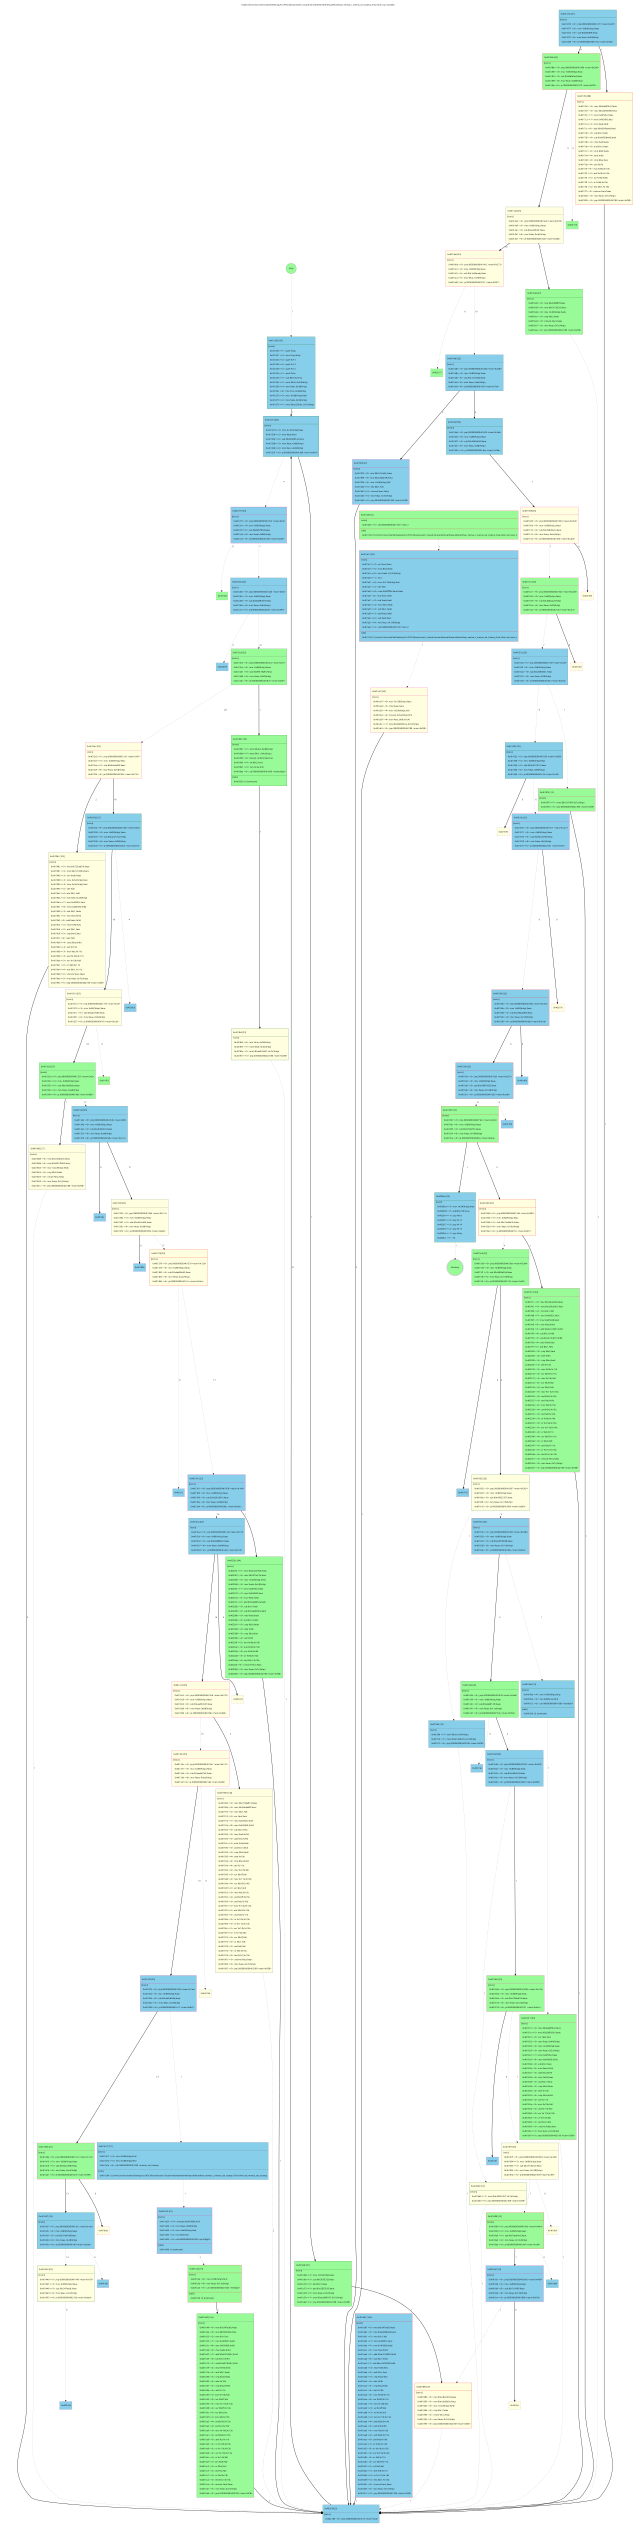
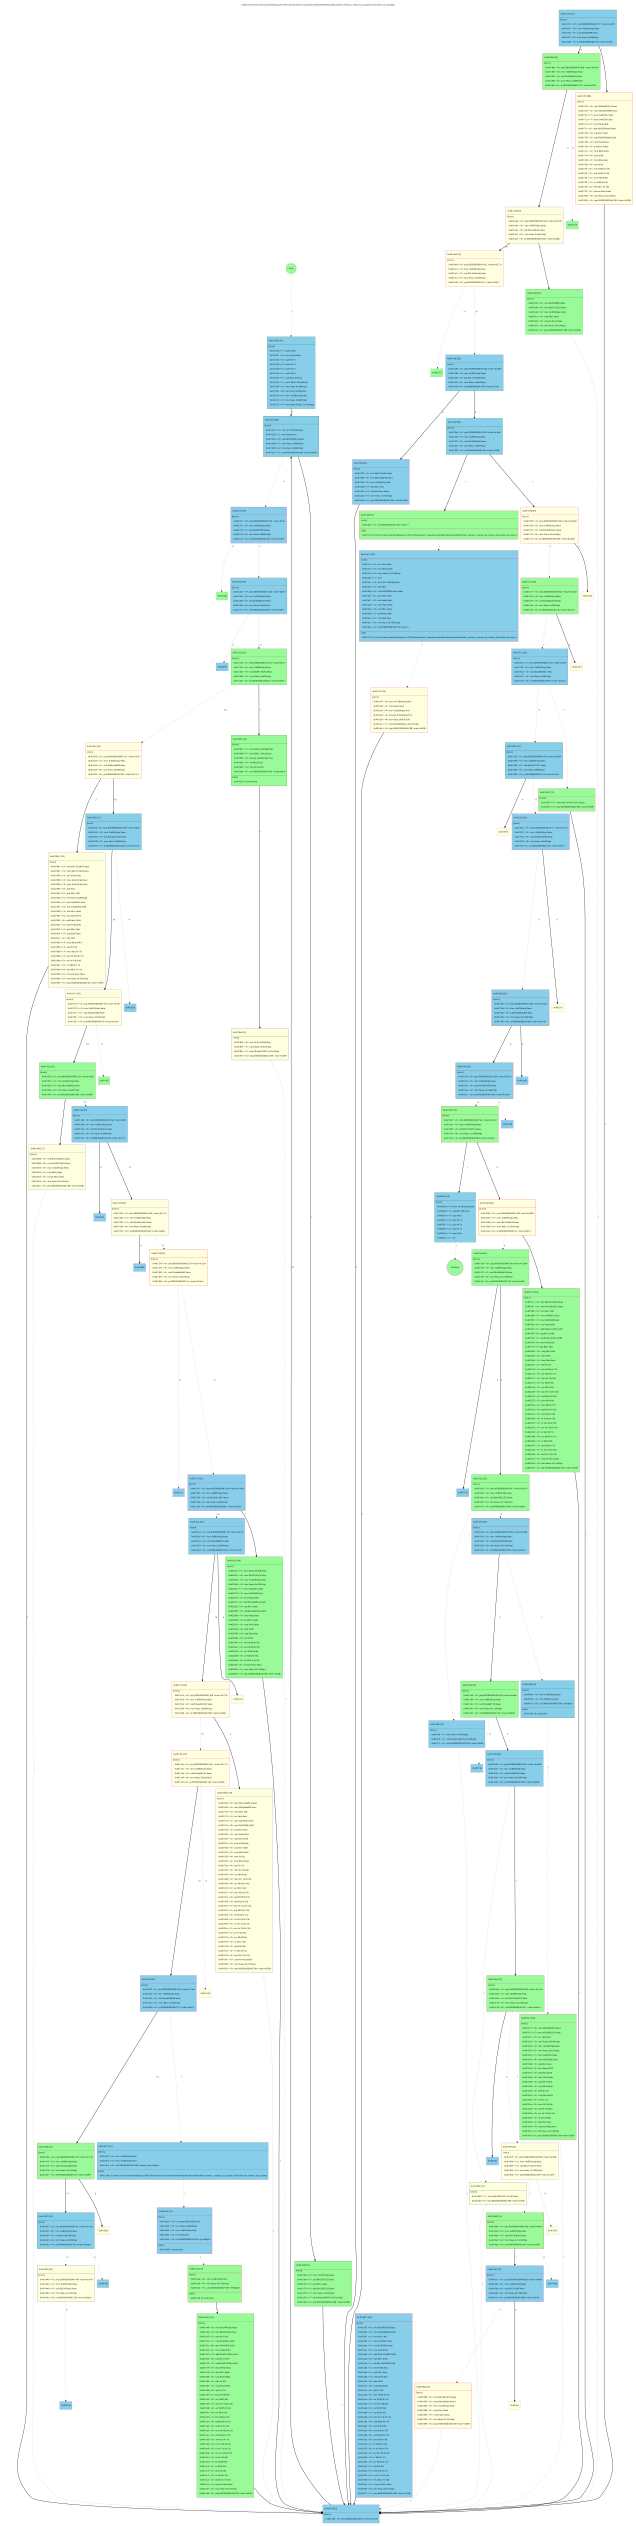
edge "0x4014ef [25]" -> "0x401a0e [5]": added, label "1"
node "0x401602 [25]": fillcolor lightyellow -> palegreen
edge "0x401a68 [31]" -> "0x401880 [27]": now "0x401a68 [31]" -> "0x402188 [5]"
